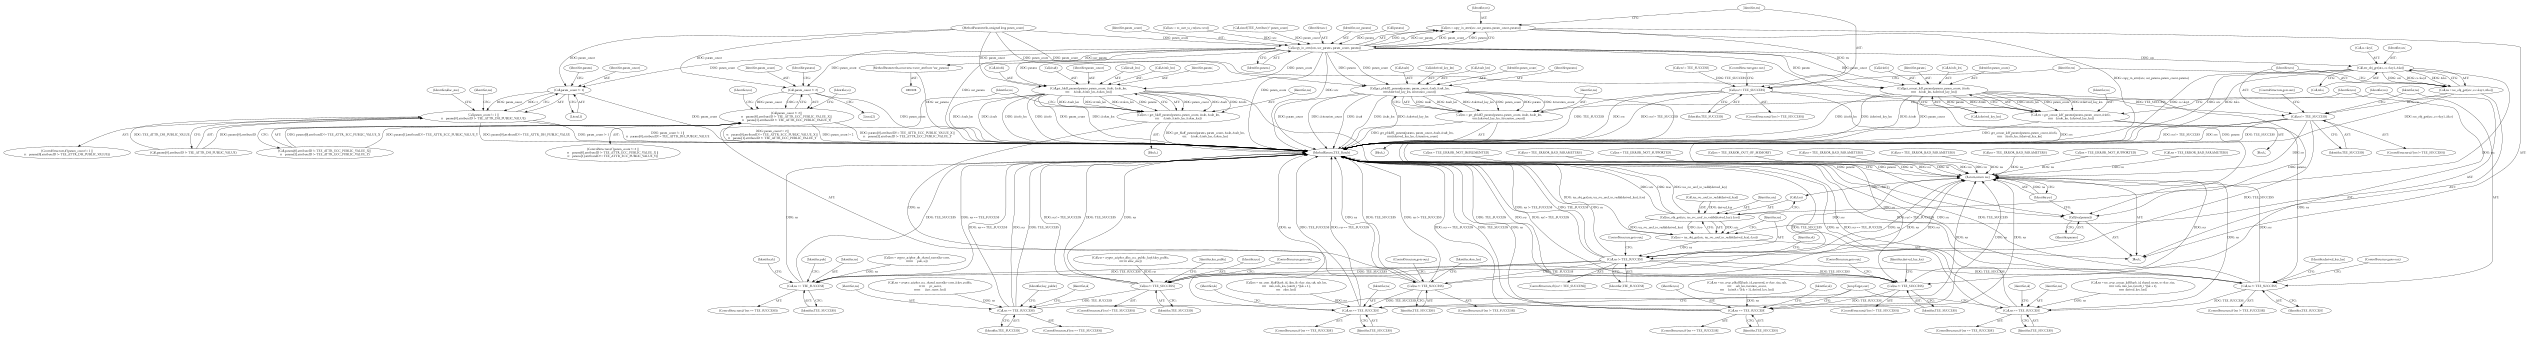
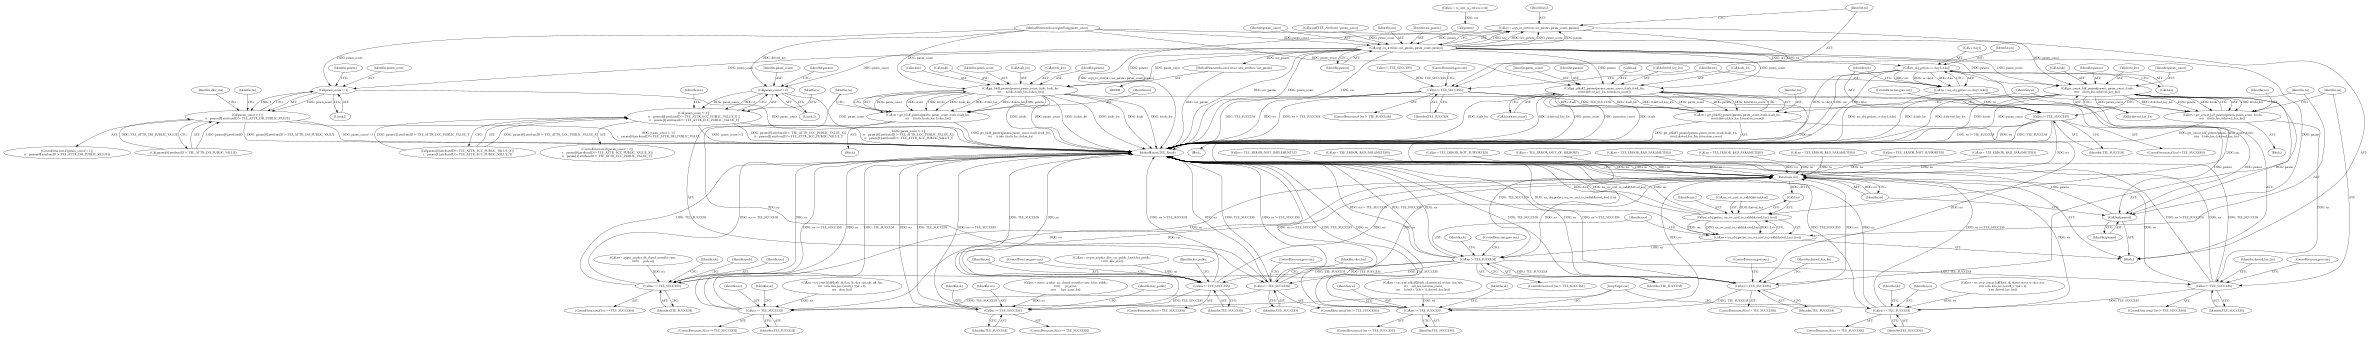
edge "(Call,utc = to_user_ta_ctx(sess->ctx))" -> "(Call,copy_in_attrs(utc, usr_params, param_count, params))": now "(Call,utc = to_user_ta_ctx(sess->ctx))" -> "(Call,!params)"
edge "(MethodParameterIn,unsigned long param_count)" -> "(Call,param_count != 2)": label "DDG: param_count" -> "DDG: derived_key"
edge "(Literal,2)" -> "(Call,param_count != 2)": added, label "AST:"
node "(Call,&iteration_count)": added
edge "(Call,free(params))" -> "(MethodReturn,TEE_Result)": added, label "DDG: params"
node "(Return,return res;)": label "(Return,return res;)" -> "(Return,utc res;)"
